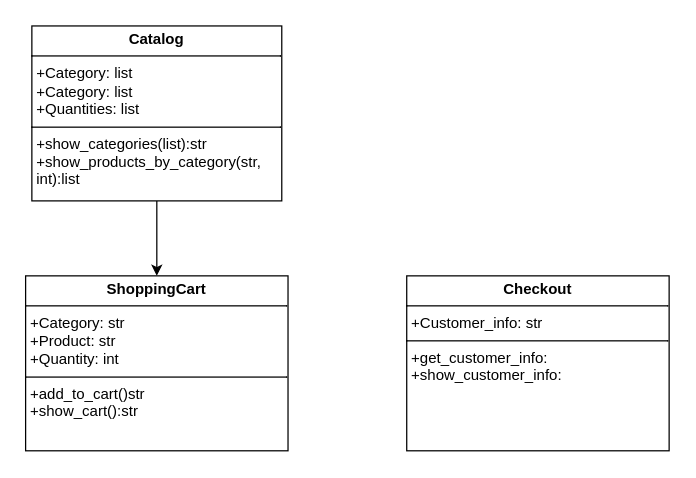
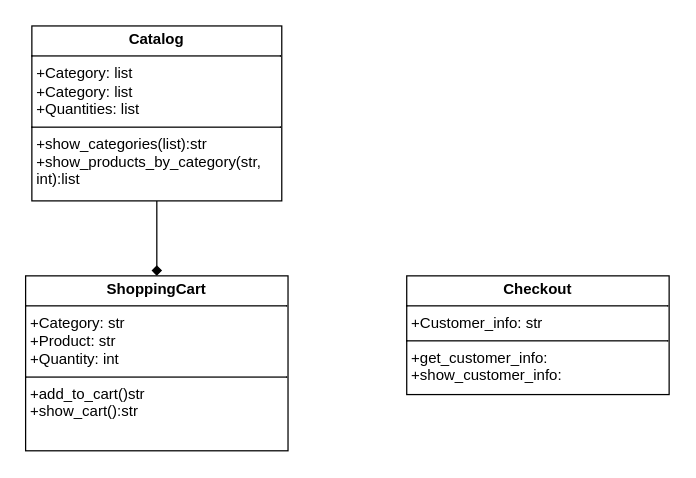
edge "Catalog +Category: list +Category: list +Quantities: list +show_categories(list):str +show_products_by_category(str, int):list" -> "ShoppingCart +Category: str +Product: str +Quantity: int +add_to_cart()str +show_cart():str": arrowhead classic -> diamond
node "Checkout +Customer_info: str +get_customer_info: +show_customer_info:": size 263x175 -> 263x119
